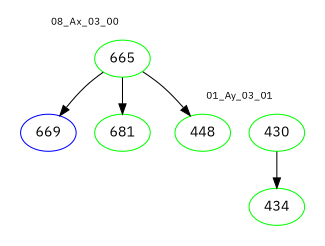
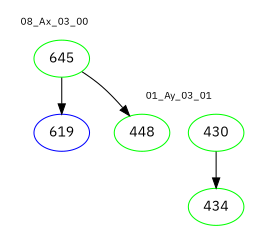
node "665": label "665" -> "645"
node "669": label "669" -> "619"
node "681": removed
